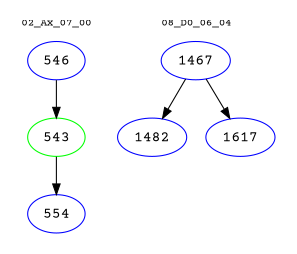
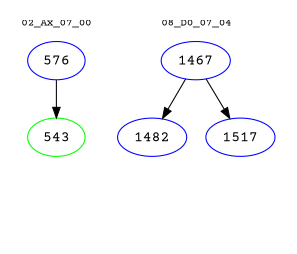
cluster "08_D0_06_04": label "08_D0_06_04" -> "08_D0_07_04"
node "546": label "546" -> "576"
node "1617": label "1617" -> "1517"
node "554": removed
